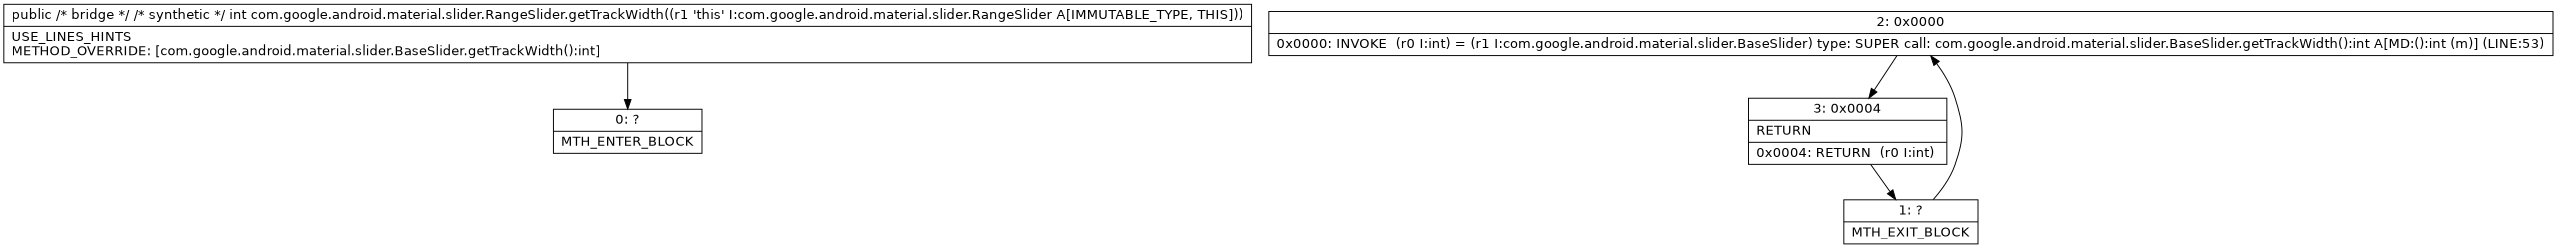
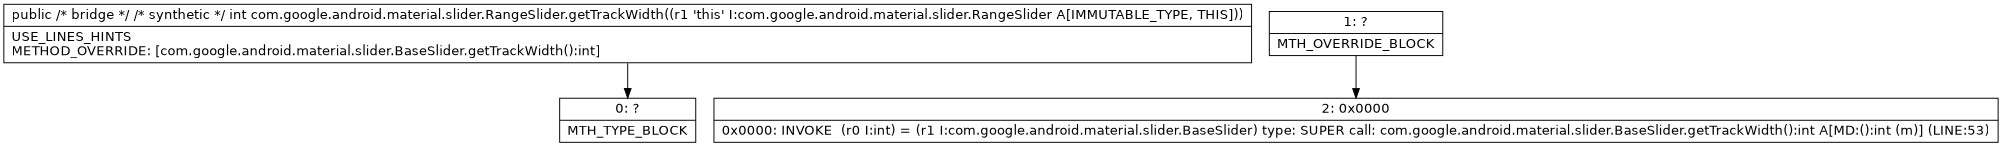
node "3: 0x0004": removed
node "0: ?": text "MTH_ENTER_BLOCK" -> "MTH_TYPE_BLOCK"
node "1: ?": text "MTH_EXIT_BLOCK" -> "MTH_OVERRIDE_BLOCK"
